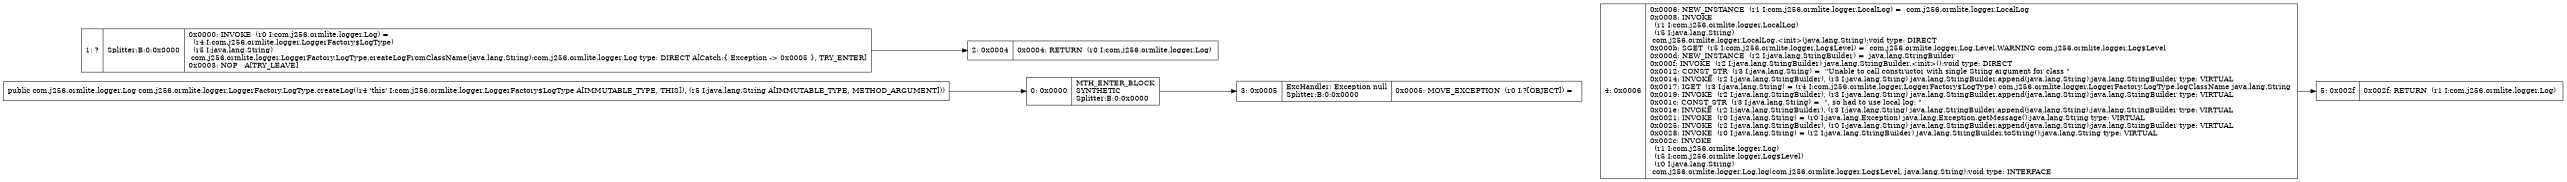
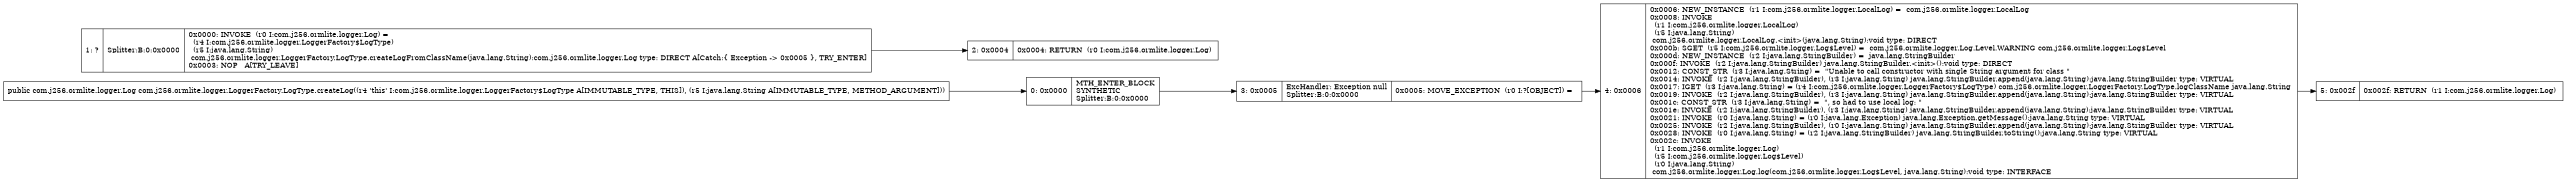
edge "3: 0x0005" -> "4: 0x0006": added
